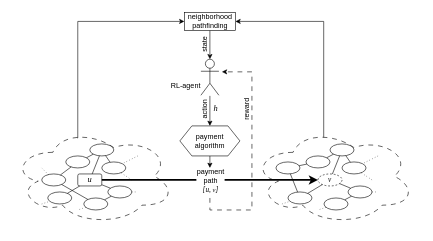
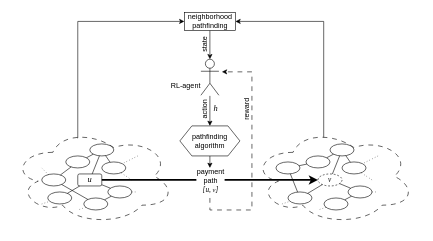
node "payment algorithm": label "payment algorithm" -> "pathfinding algorithm"
